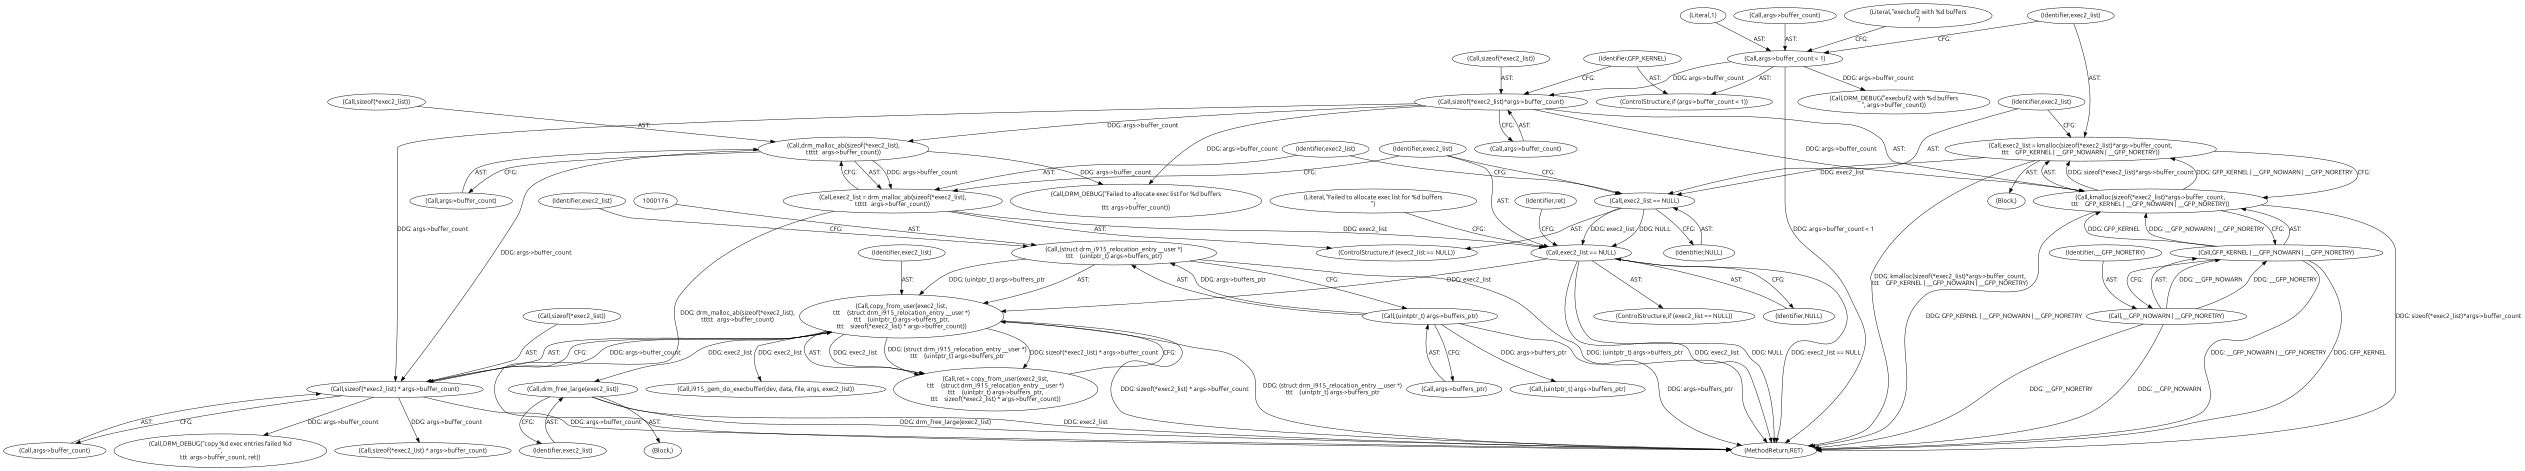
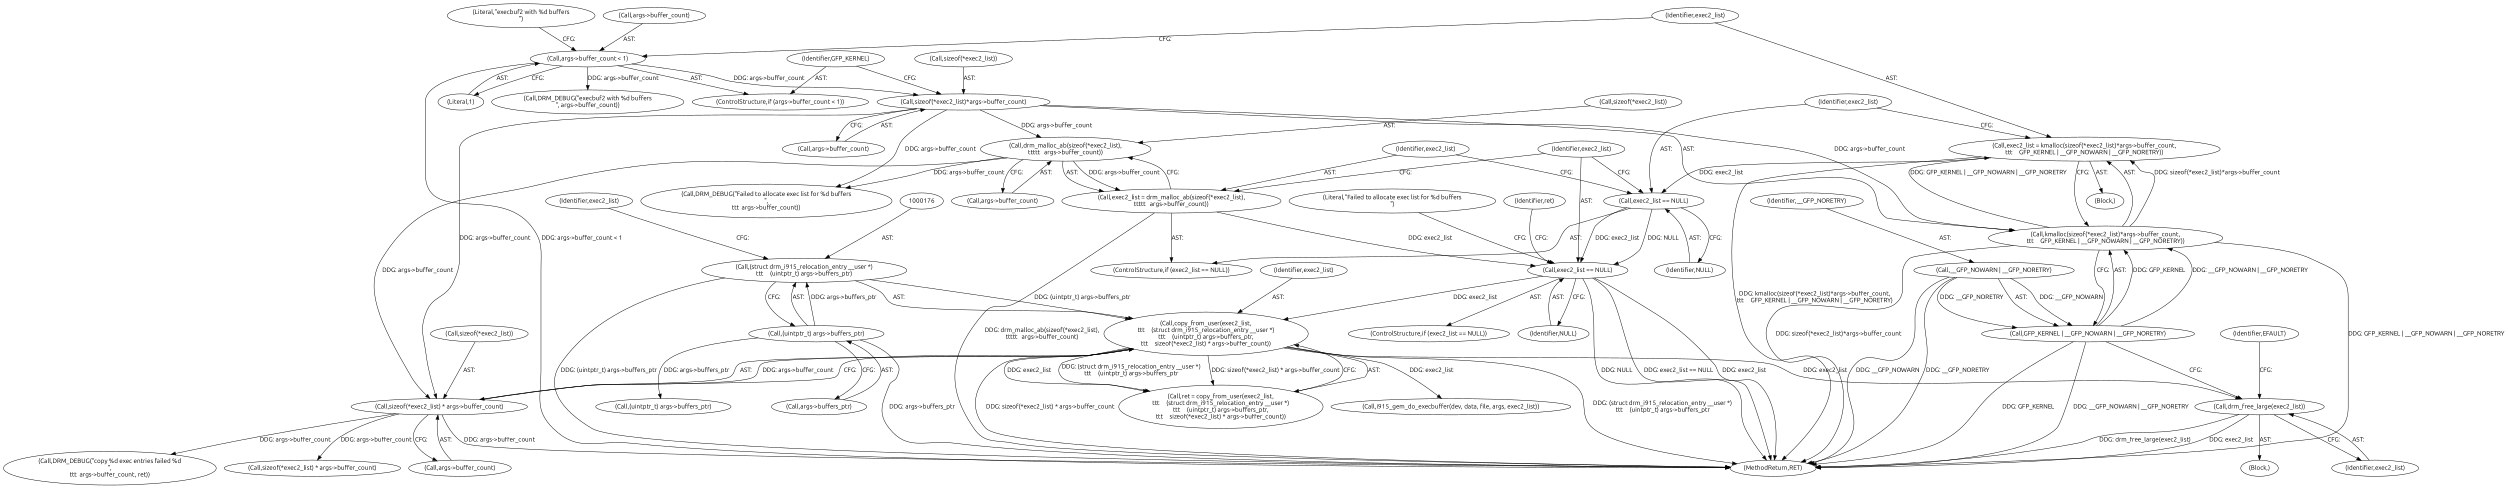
edge "(Call,args->buffer_count < 1)" -> "(Literal,1)": added, label "CFG:"
edge "(Call,GFP_KERNEL | __GFP_NOWARN | __GFP_NORETRY)" -> "(Call,__GFP_NOWARN | __GFP_NORETRY)": now "(Call,GFP_KERNEL | __GFP_NOWARN | __GFP_NORETRY)" -> "(Call,drm_free_large(exec2_list))"
node "(Identifier,EFAULT)": added
